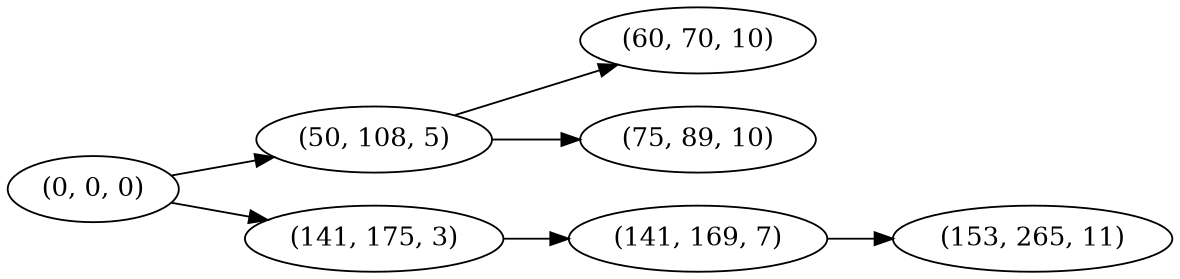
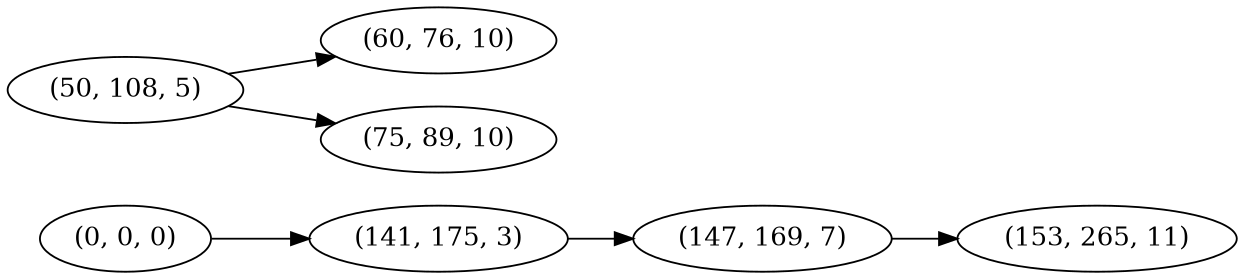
node "(60, 70, 10)": label "(60, 70, 10)" -> "(60, 76, 10)"
edge "(0, 0, 0)" -> "(50, 108, 5)": removed
node "(141, 169, 7)": label "(141, 169, 7)" -> "(147, 169, 7)"
